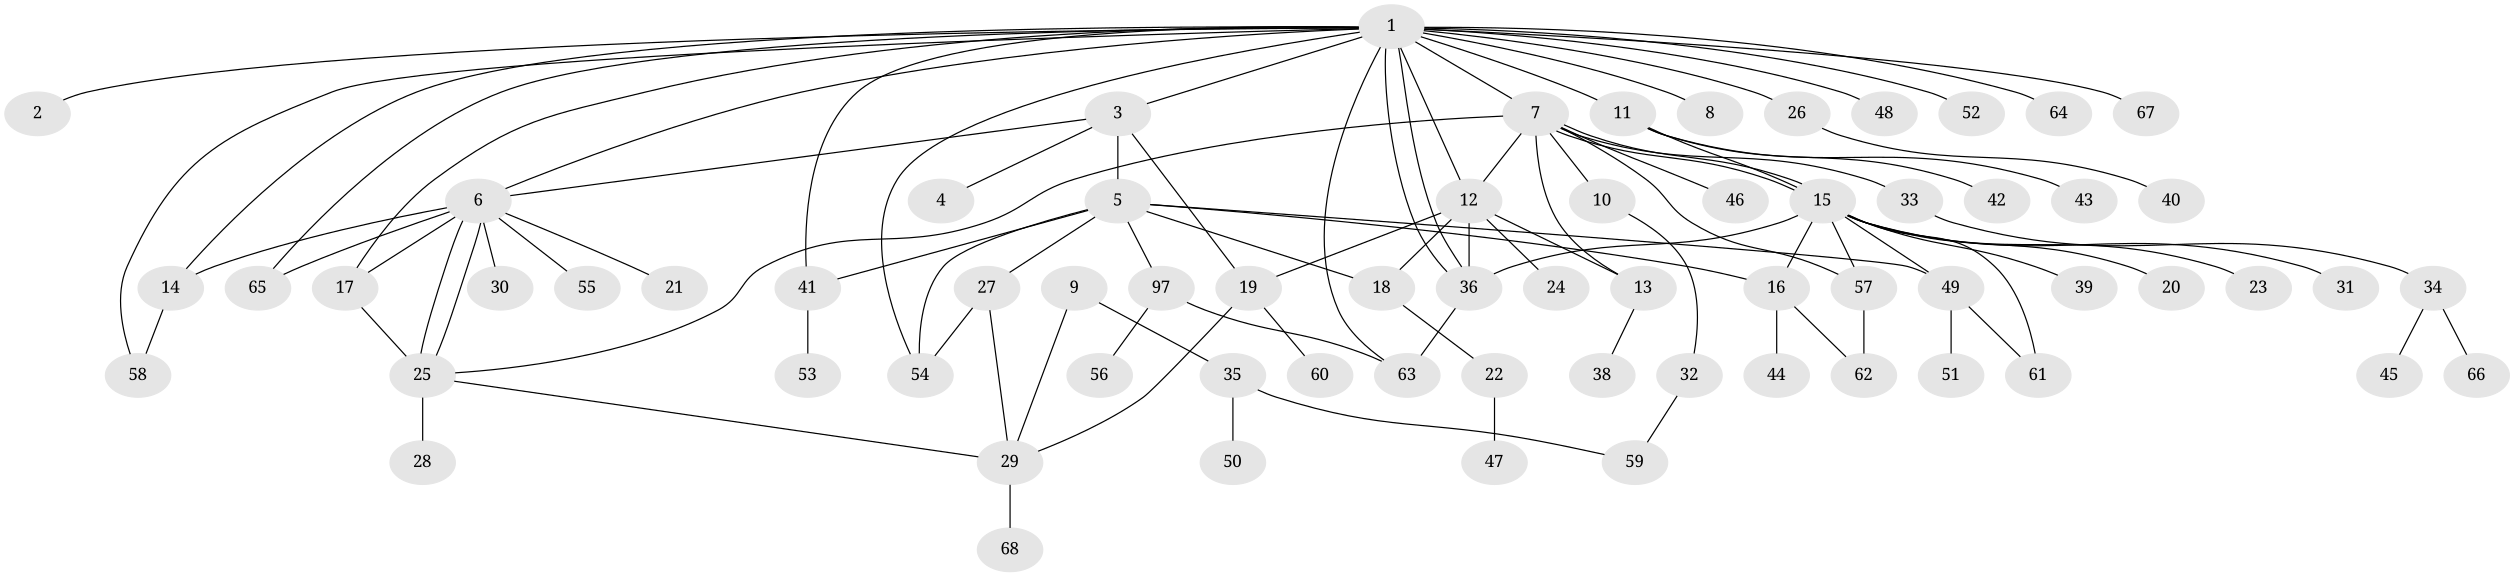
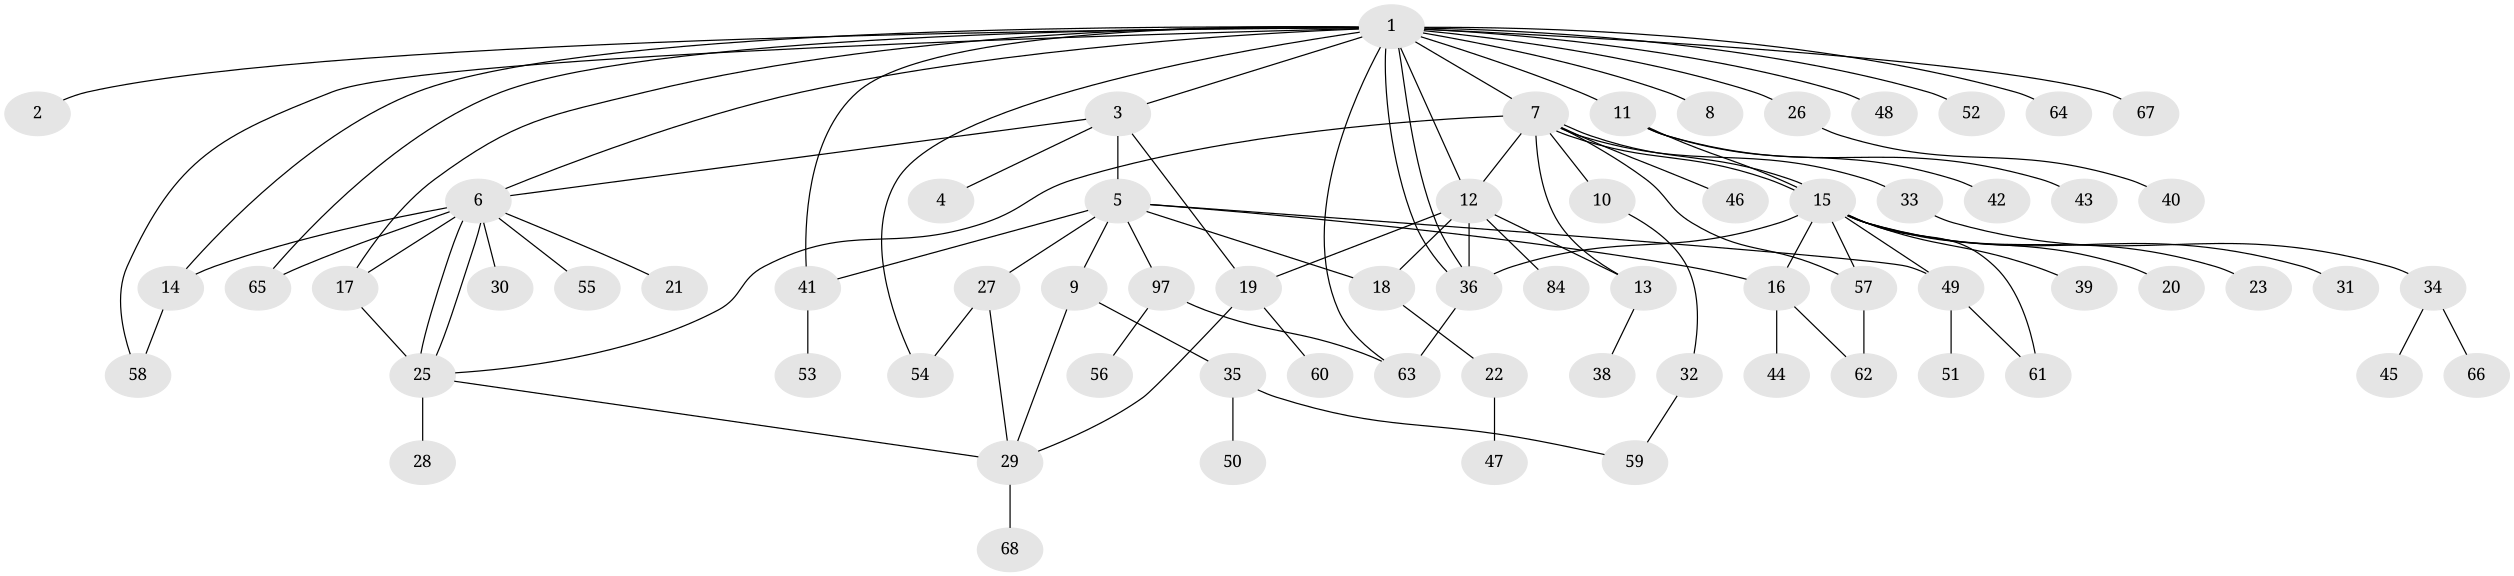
edge "5" -- "54": now "5" -- "9"
node "24": label "24" -> "84"
